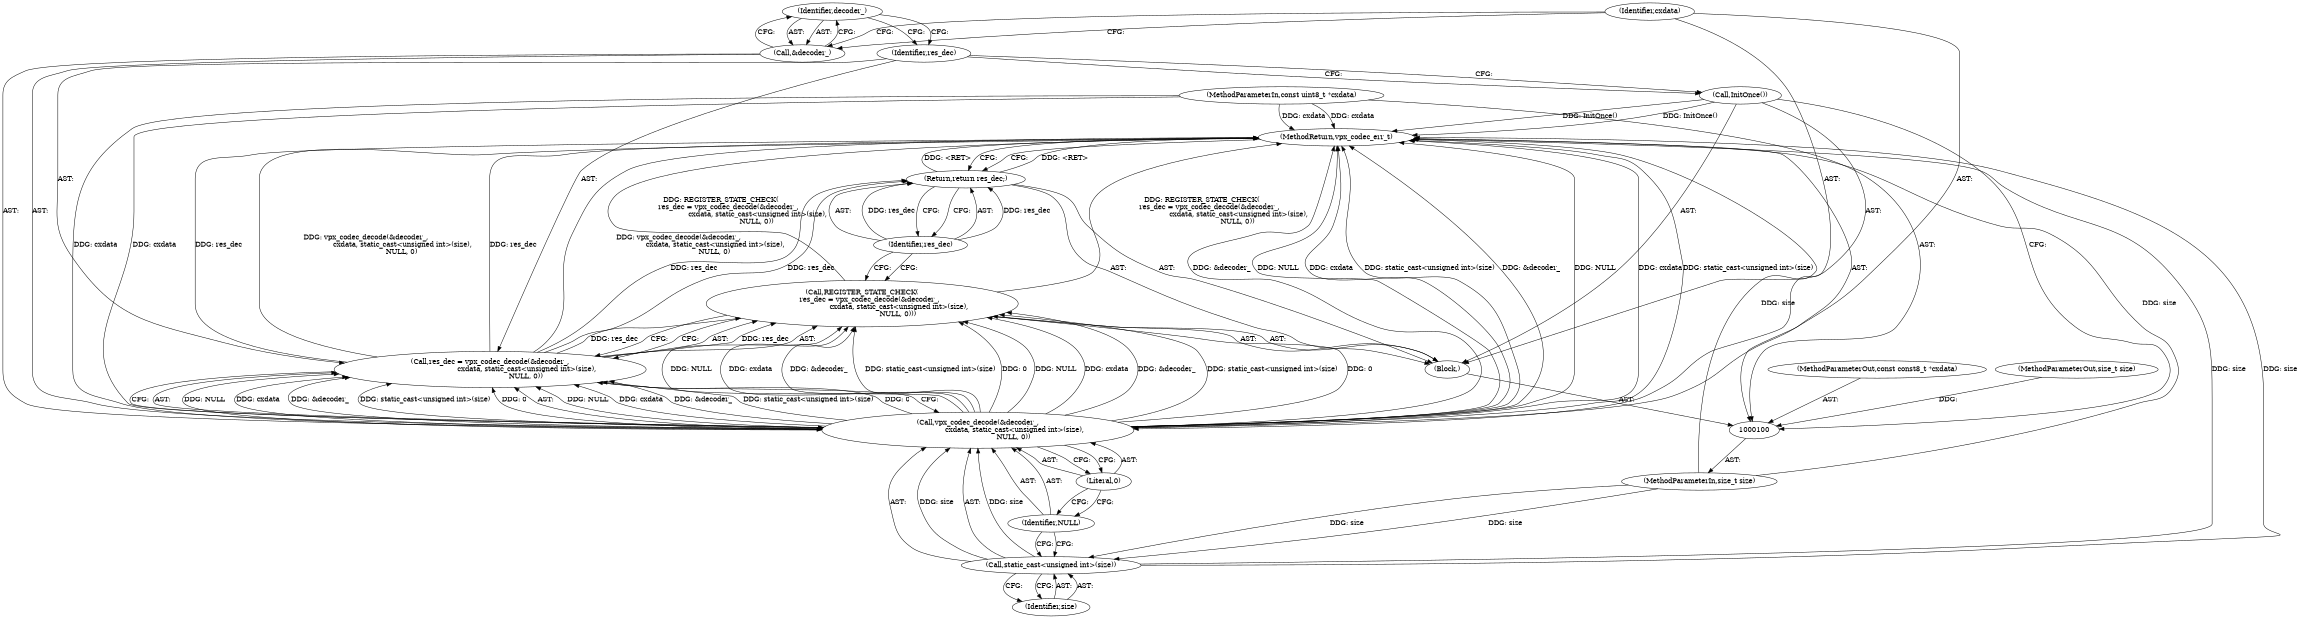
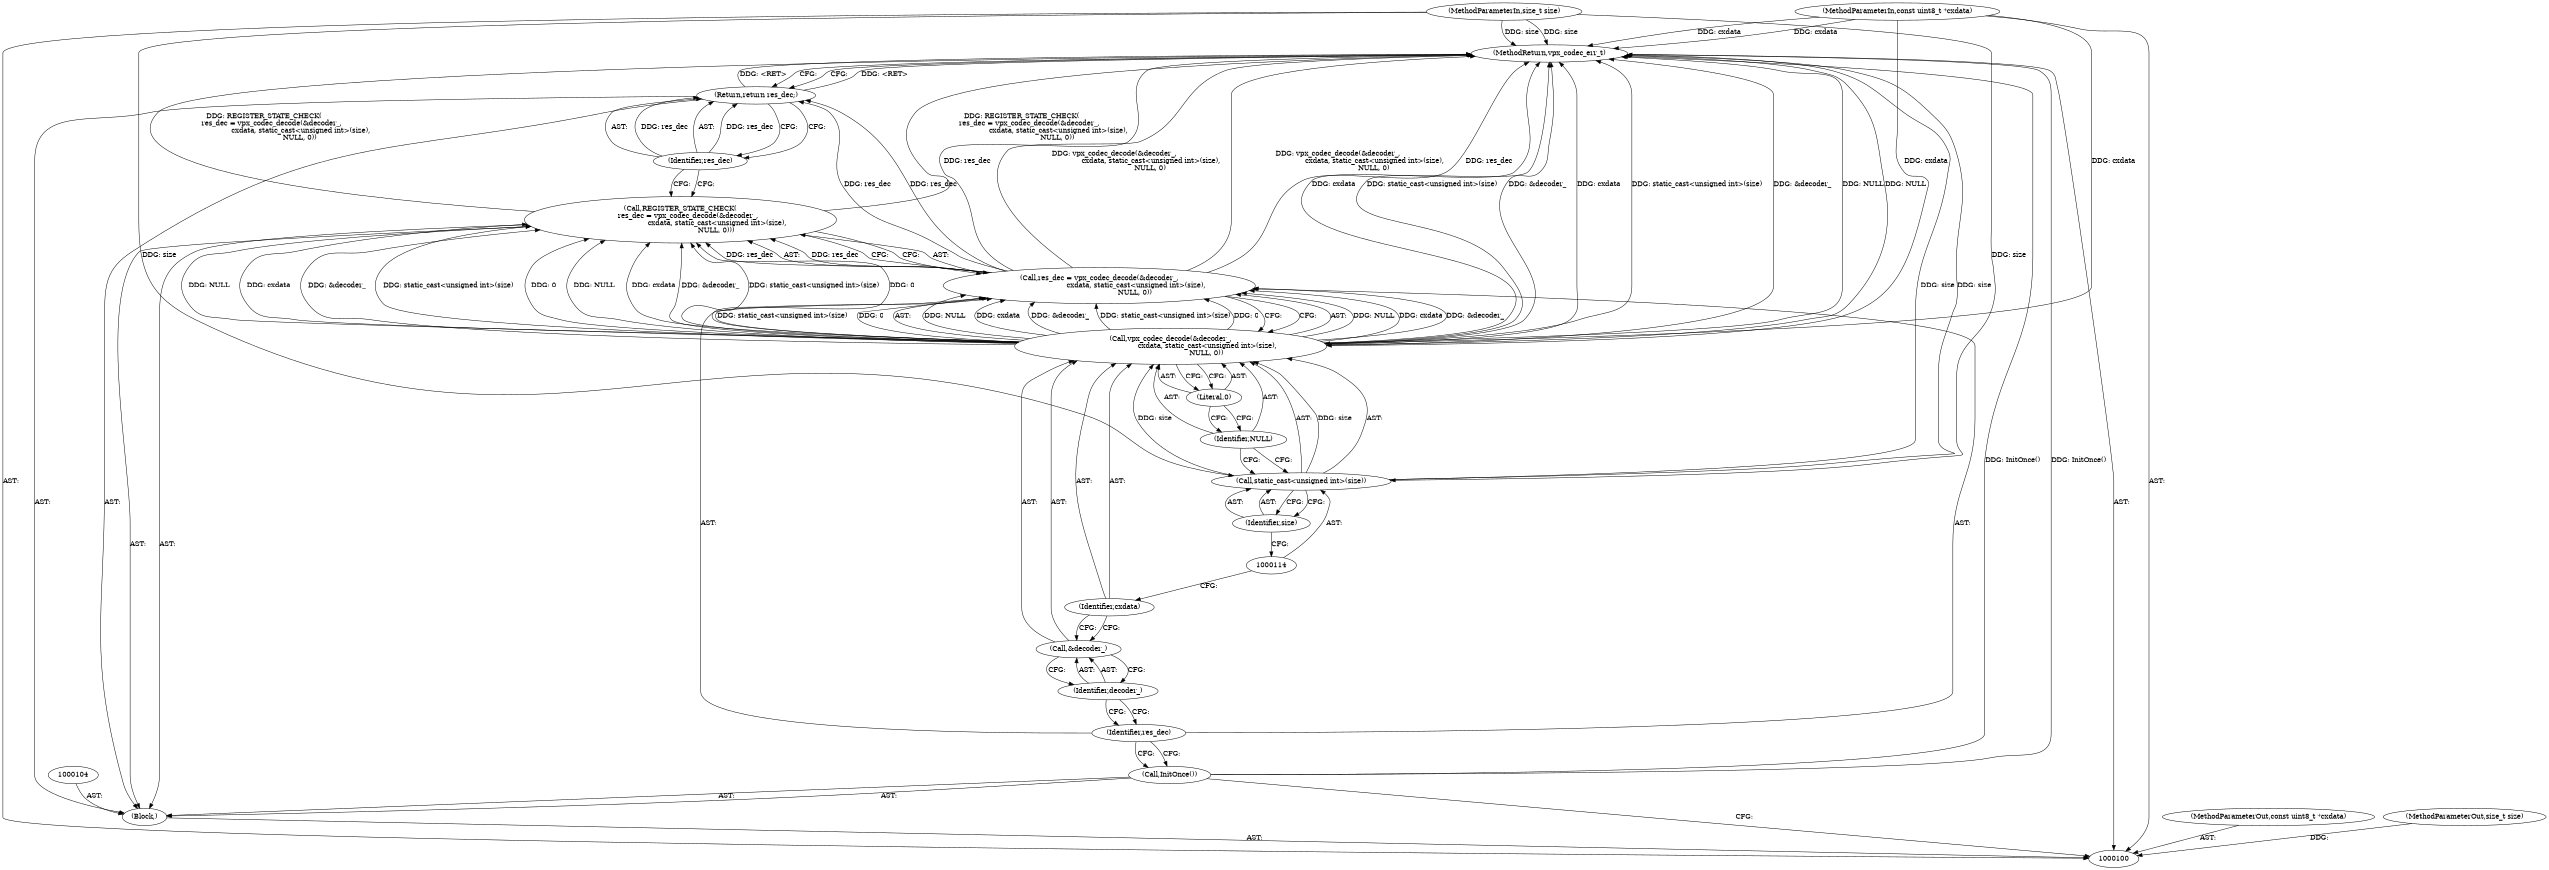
node "(MethodParameterOut,const const8_t *cxdata)": label "(MethodParameterOut,const const8_t *cxdata)" -> "(MethodParameterOut,const uint8_t *cxdata)"
edge "1000100" -> "(MethodParameterIn,size_t size)": reversed
node "1000114": added
node "1000104": added
